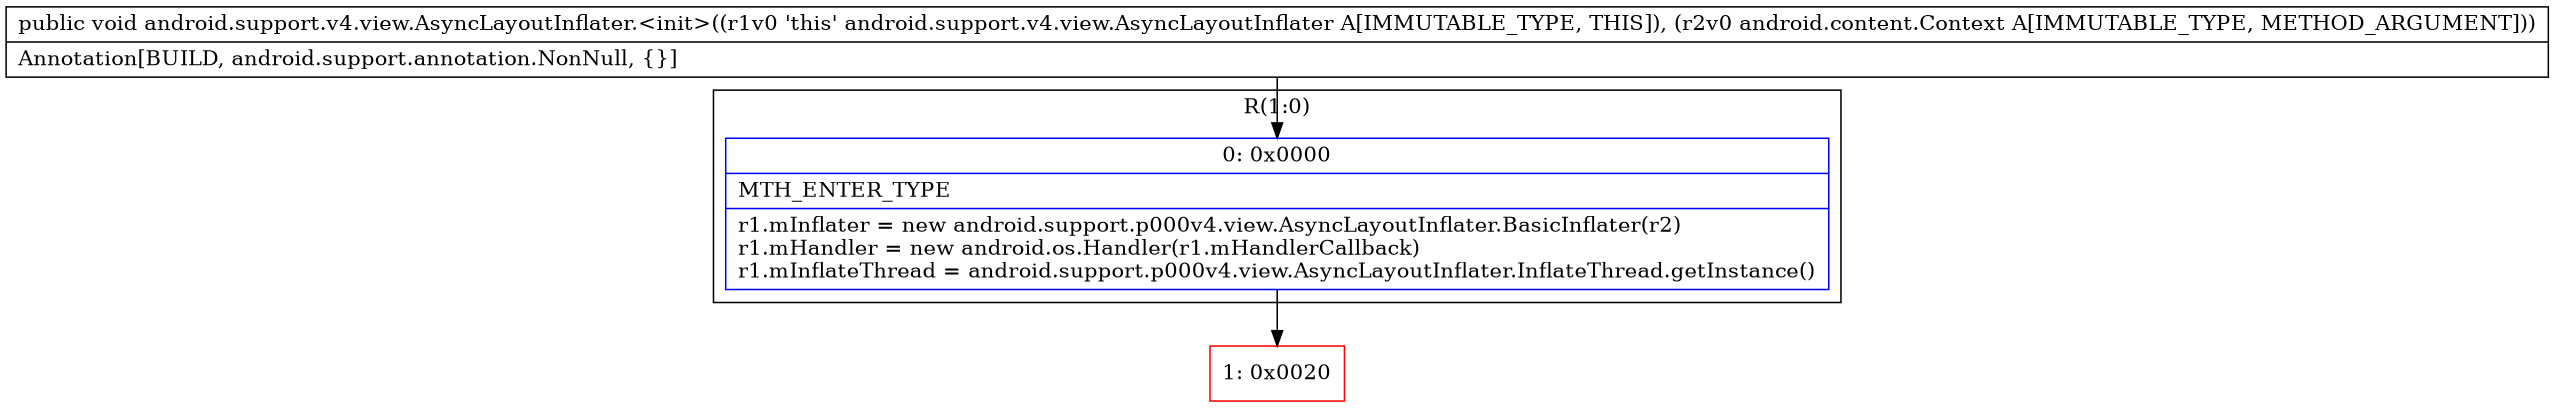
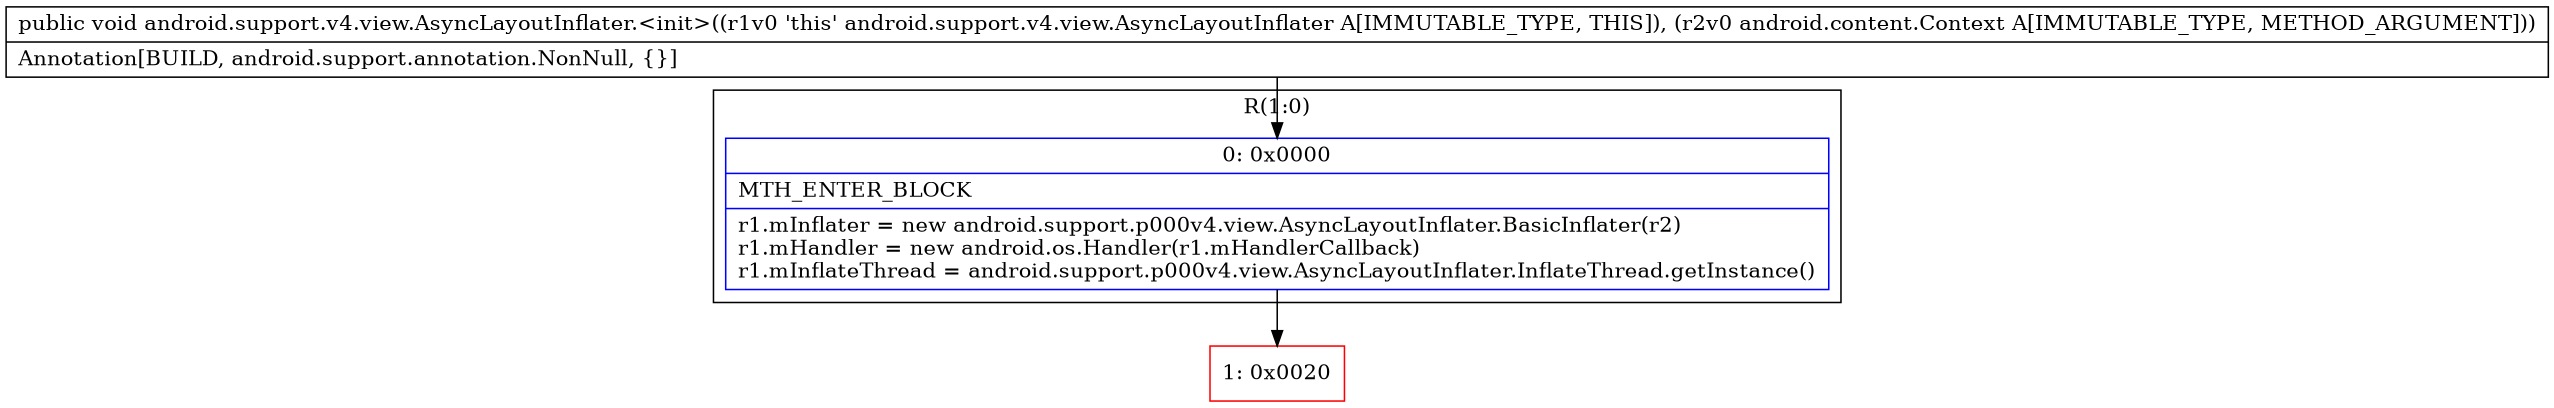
node "0: 0x0000": text "MTH_ENTER_TYPE" -> "MTH_ENTER_BLOCK"
